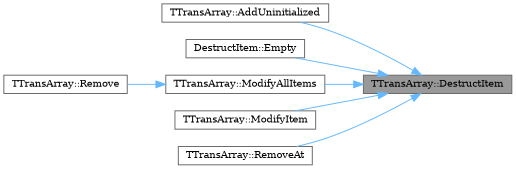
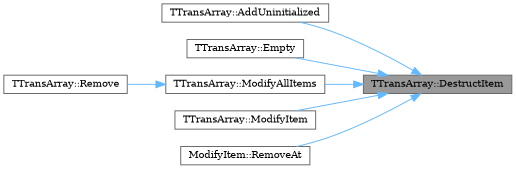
node "DestructItem::Empty": label "DestructItem::Empty" -> "TTransArray::Empty"
node "TTransArray::RemoveAt": label "TTransArray::RemoveAt" -> "ModifyItem::RemoveAt"
